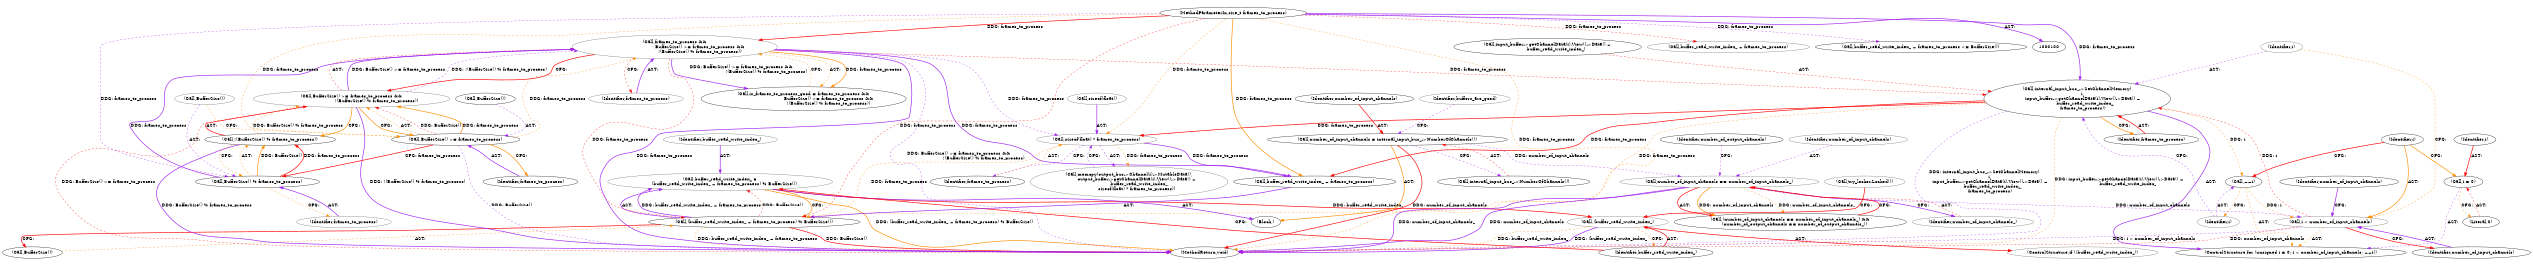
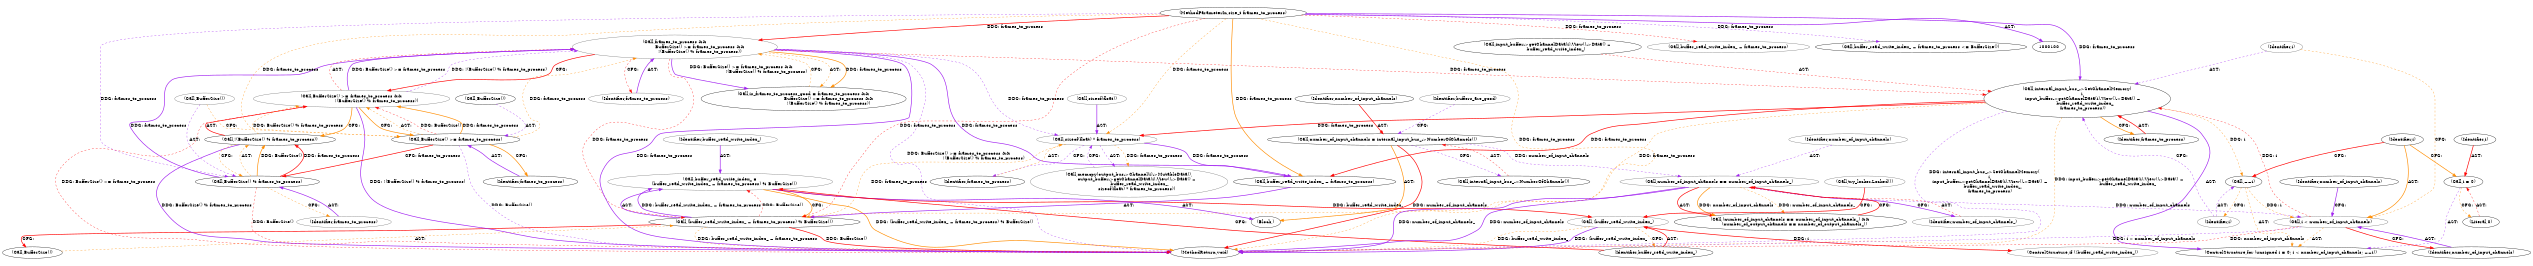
node "(Identifier,number_of_output_channels)": removed
edge "(Call,!buffer_read_write_index_)" -> "(ControlStructure,if (!buffer_read_write_index_))": label "AST: " -> "DDG: i"
edge "(Call,BufferSize() % frames_to_process)" -> "(MethodReturn,void)": added, label "DDG: BufferSize()"
